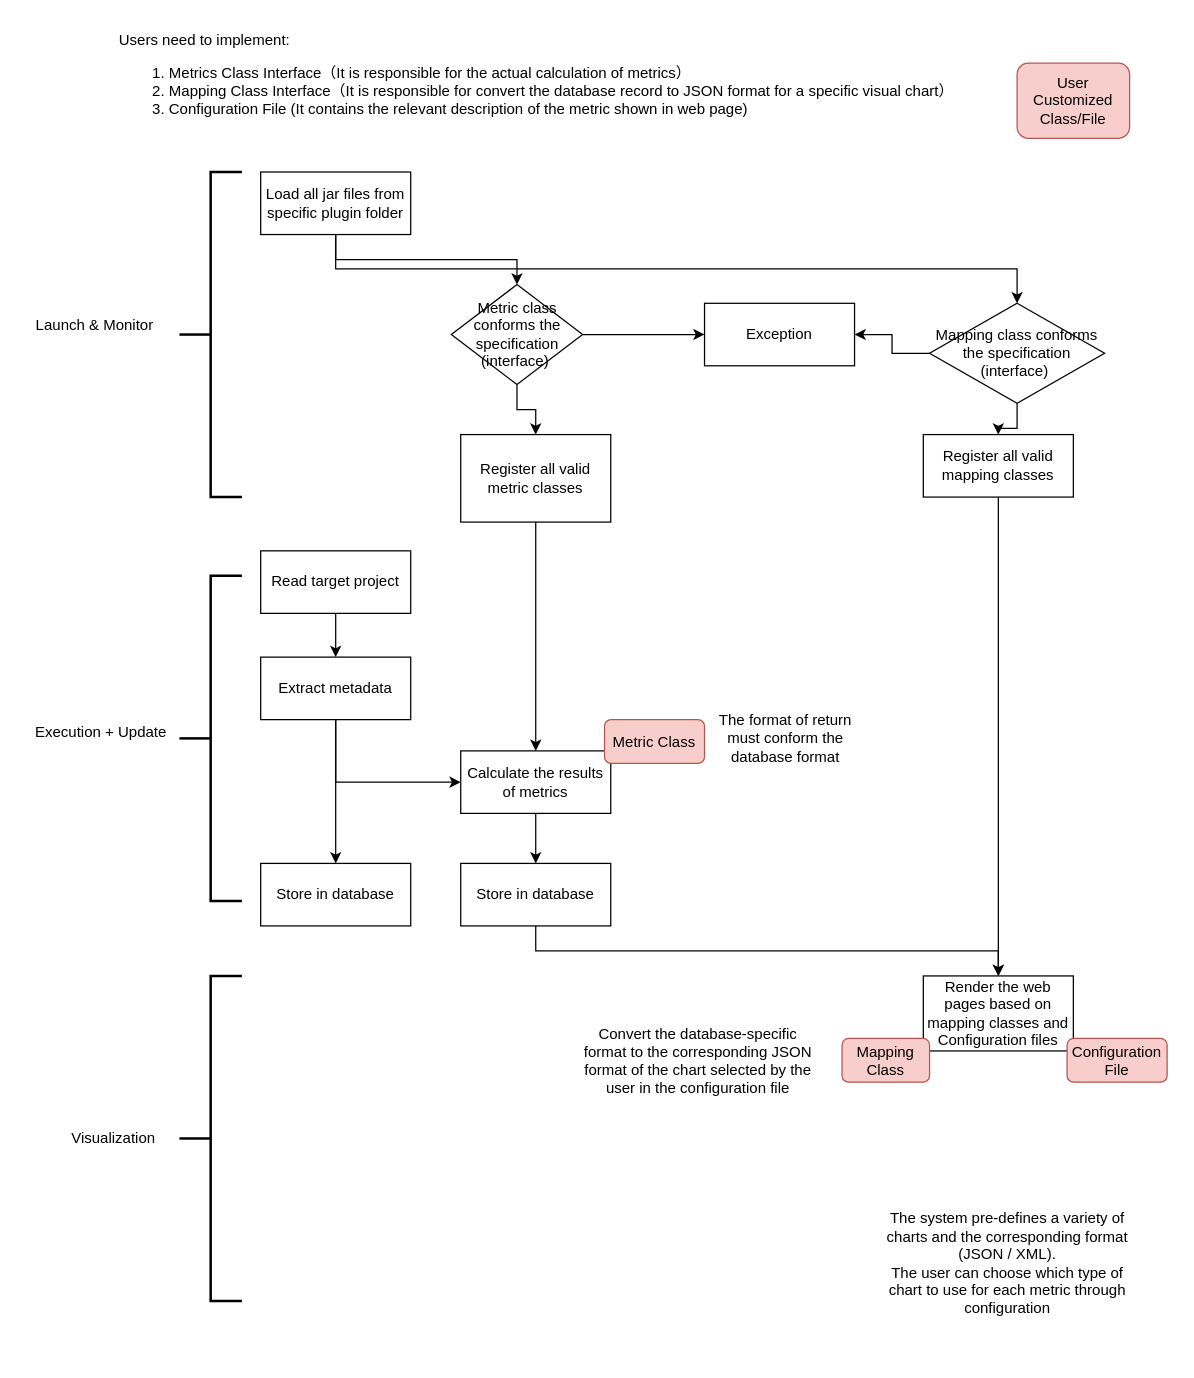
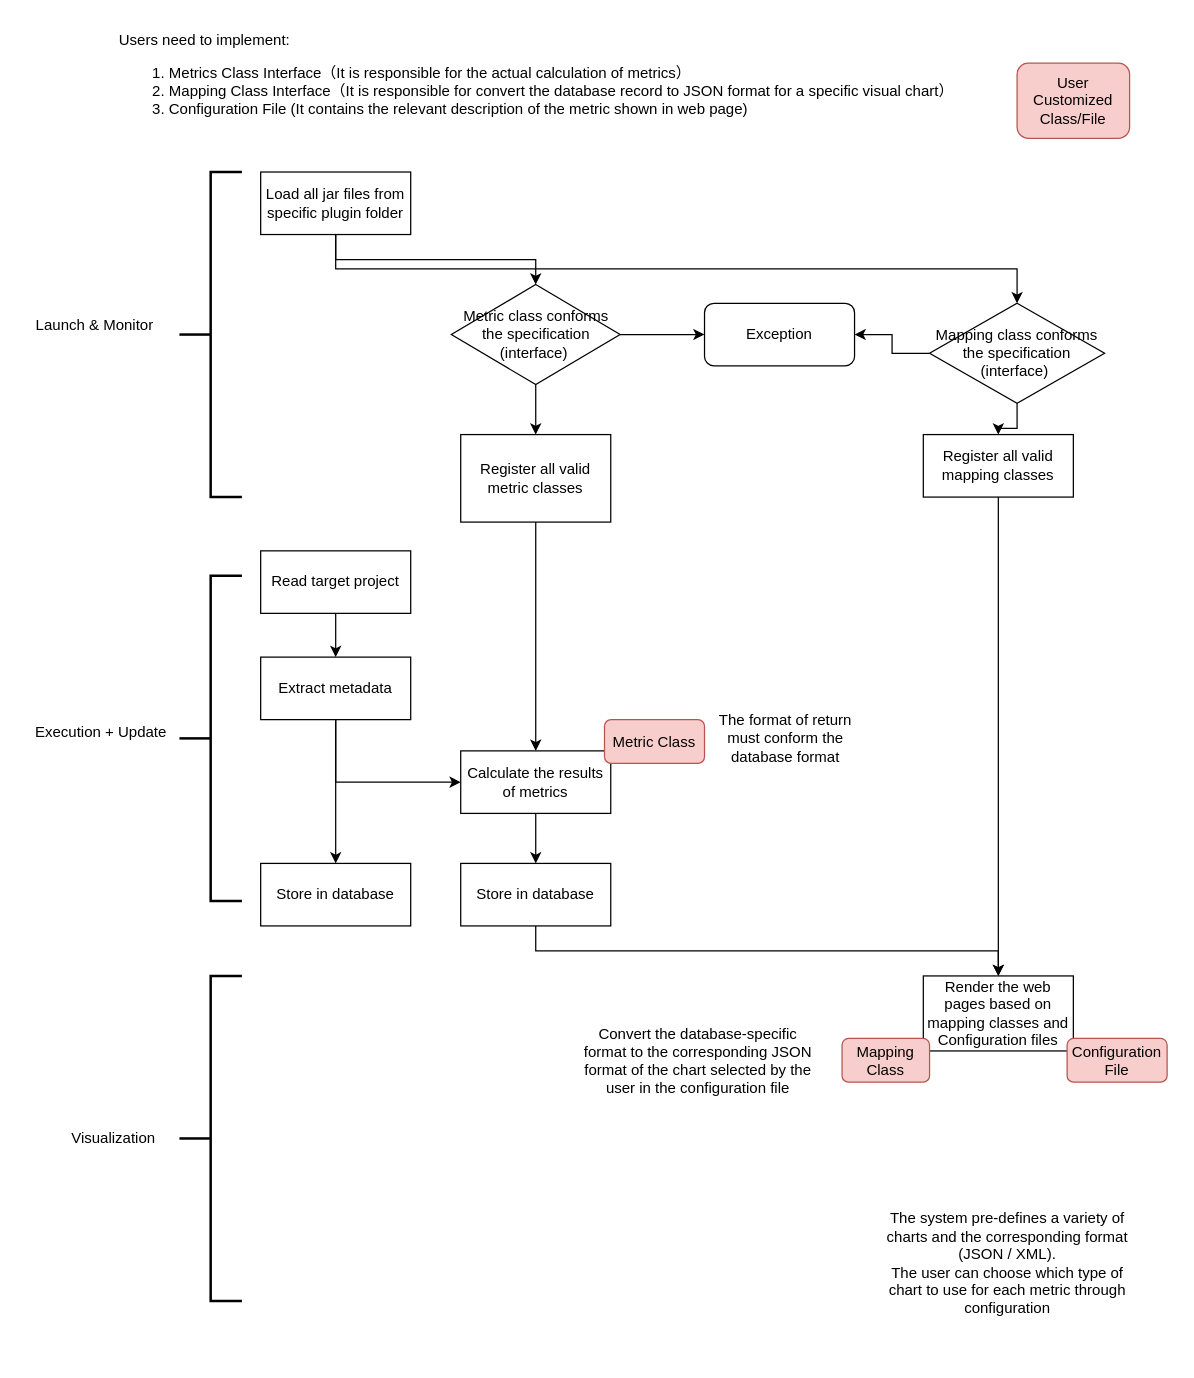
node "Metric class conforms the specification (interface)": size 131x100 -> 169x100
node "Exception": shape rectangle -> rounded rectangle
